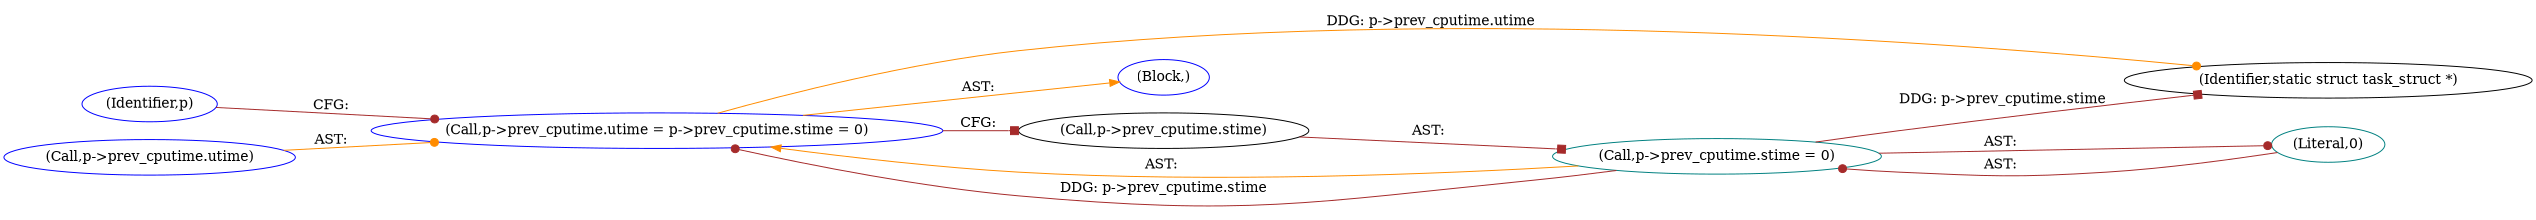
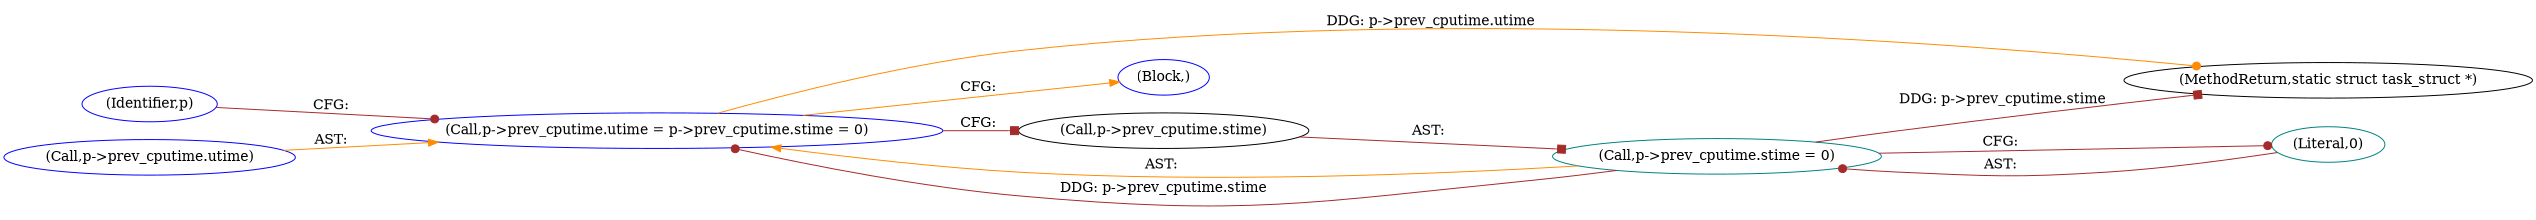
node "(Identifier,static struct task_struct *)": label "(Identifier,static struct task_struct *)" -> "(MethodReturn,static struct task_struct *)"
edge "(Call,p->prev_cputime.utime = p->prev_cputime.stime = 0)" -> "(Block,)": label "AST: " -> "CFG: "
edge "(Call,p->prev_cputime.stime = 0)" -> "(Literal,0)": label "AST: " -> "CFG: "
edge "(Call,p->prev_cputime.utime)" -> "(Call,p->prev_cputime.utime = p->prev_cputime.stime = 0)": arrowhead dot -> normal
